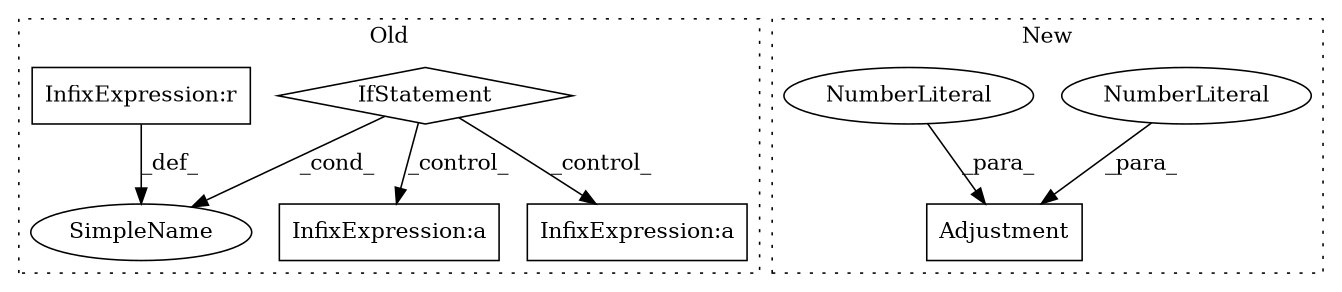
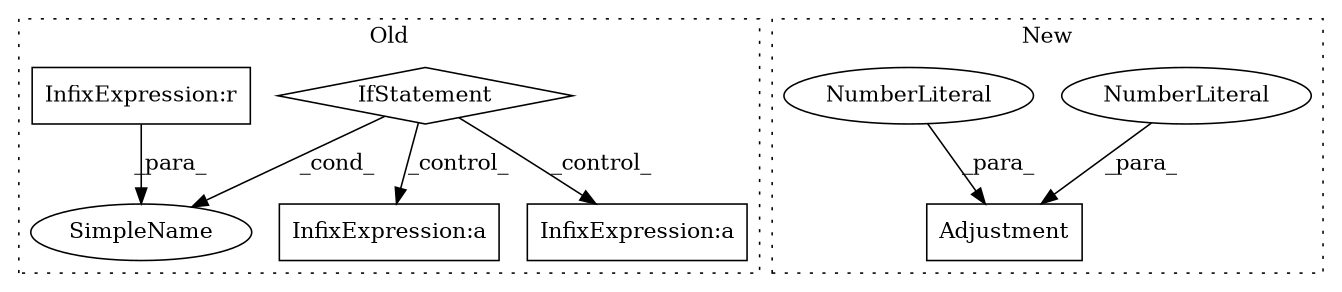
edge "InfixExpression:r" -> "SimpleName": label "_def_" -> "_para_"
